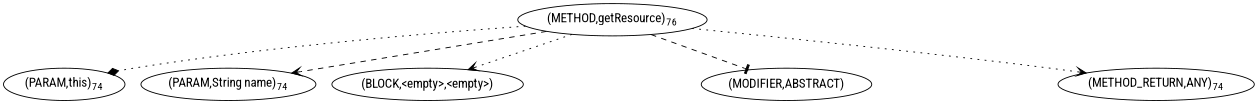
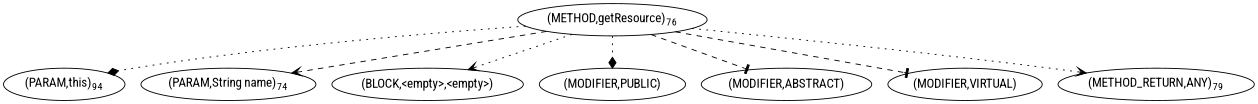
node "(PARAM,this)": text "74" -> "94"
node "(METHOD_RETURN,ANY)": text "74" -> "79"
node "(MODIFIER,PUBLIC)": added
node "(MODIFIER,VIRTUAL)": added
